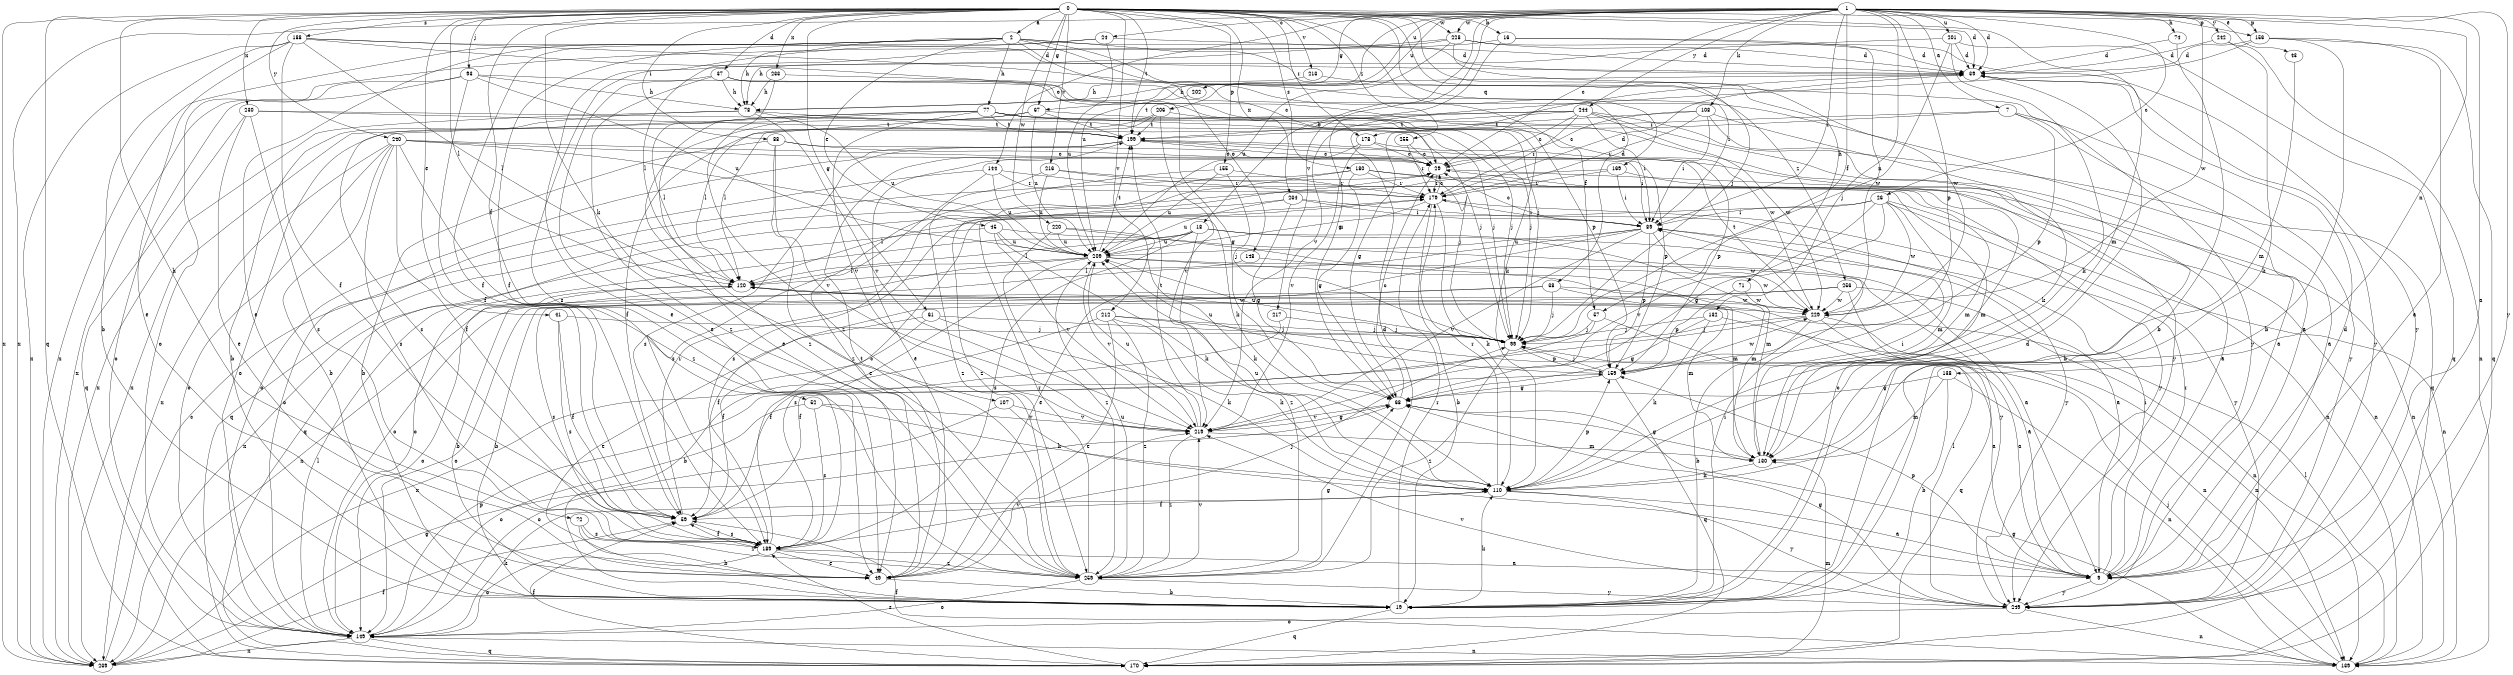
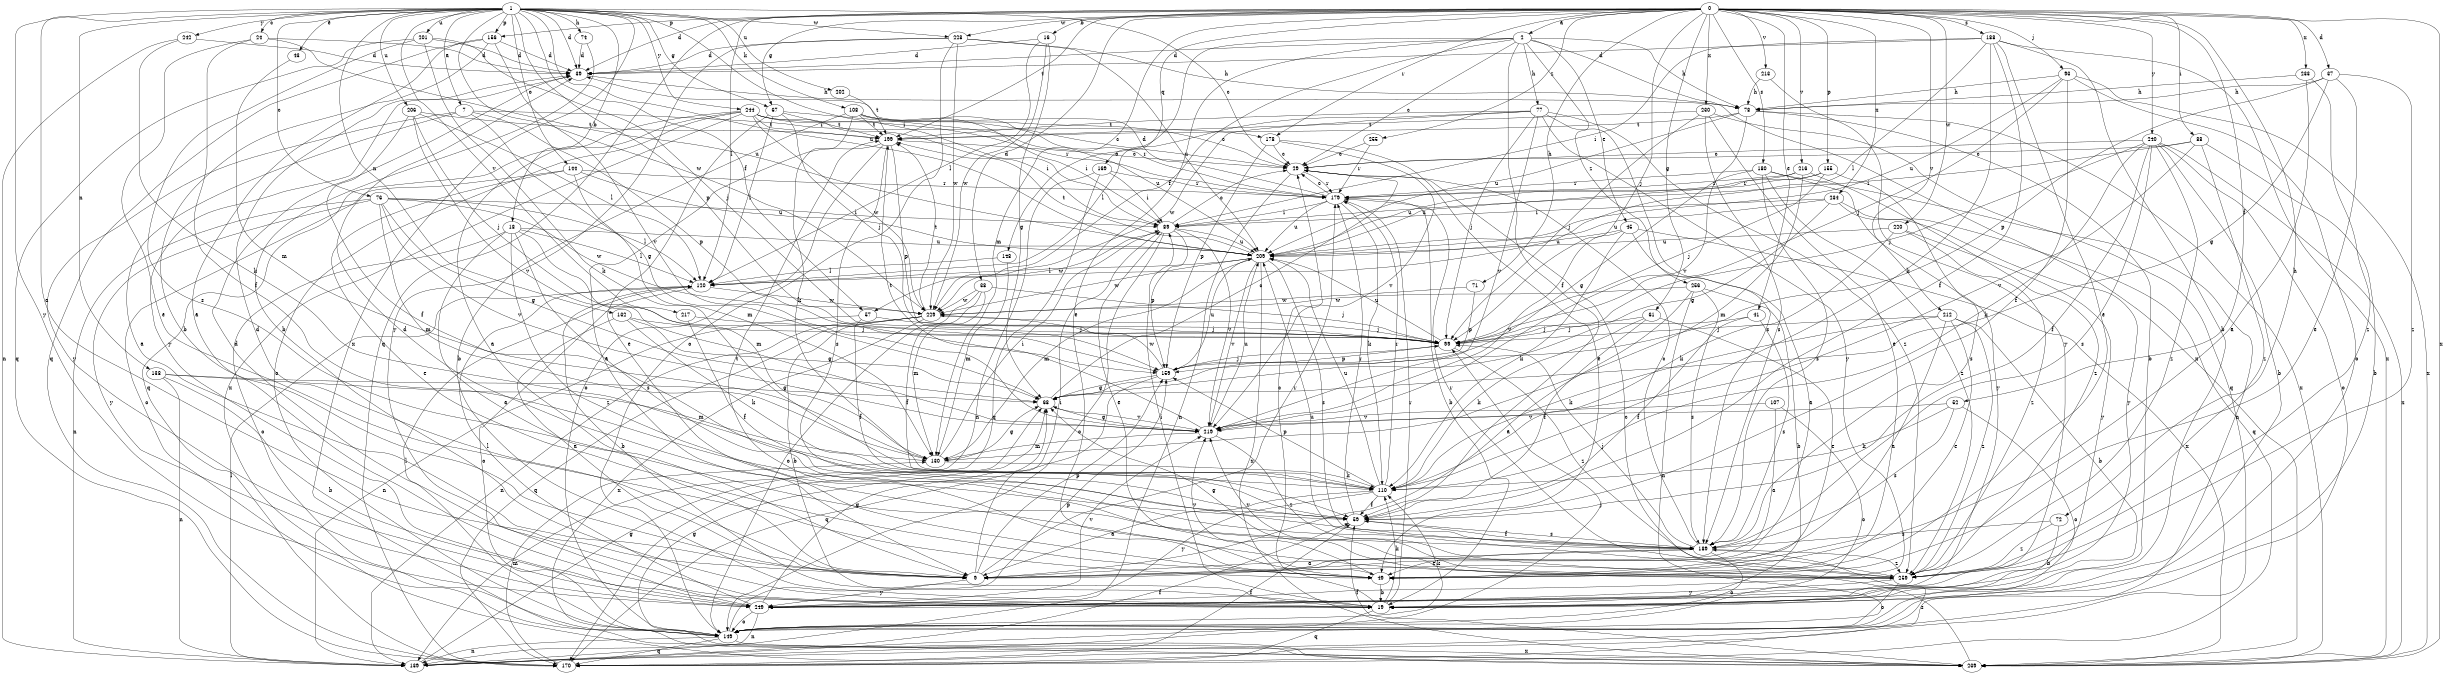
edge "0" -> "107": removed, label "k"
node "26": label "26" -> "76"
